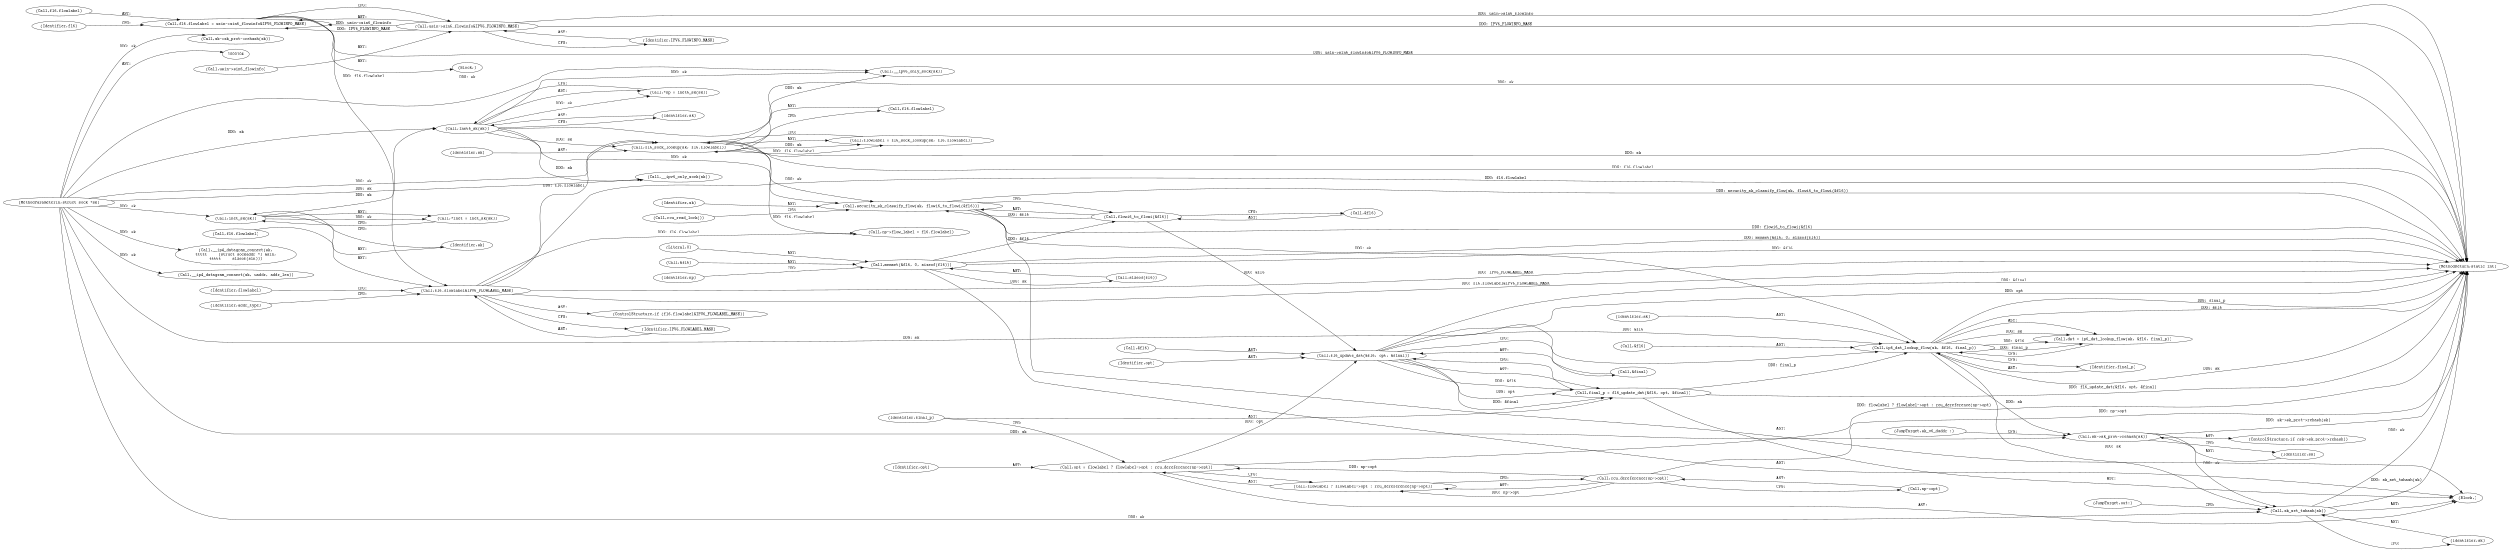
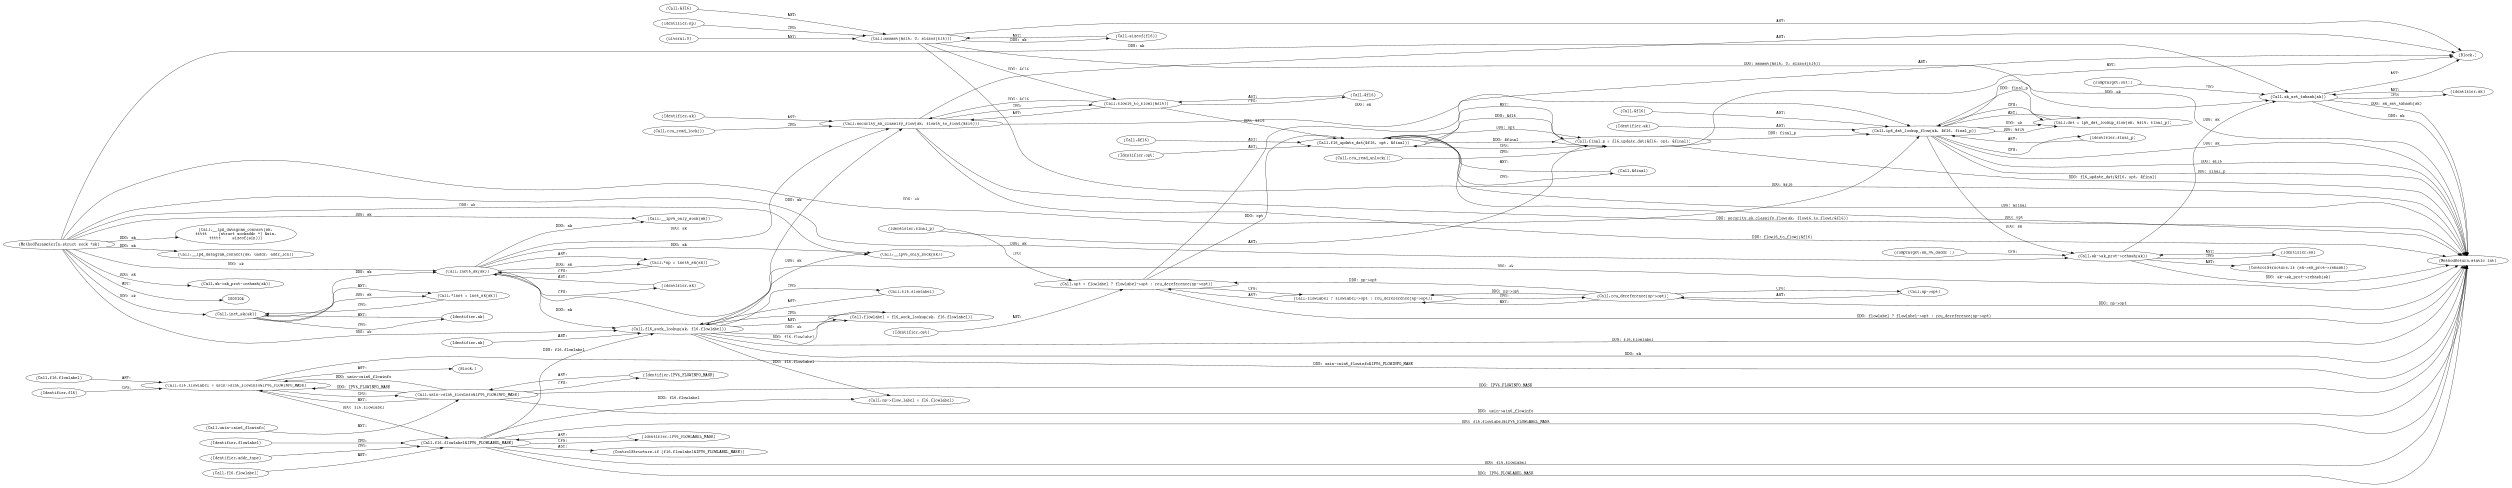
node "(Call,rcu_read_unlock())": added
edge "(Call,fl6_update_dst(&fl6, opt, &final))" -> "(Call,ip6_dst_lookup_flow(sk, &fl6, final_p))": removed, label "DDG: &fl6"
